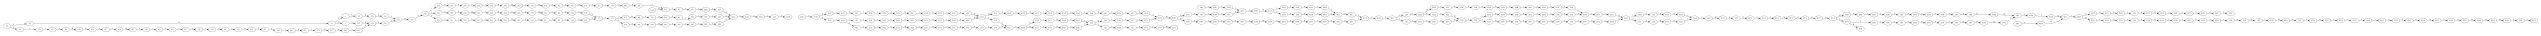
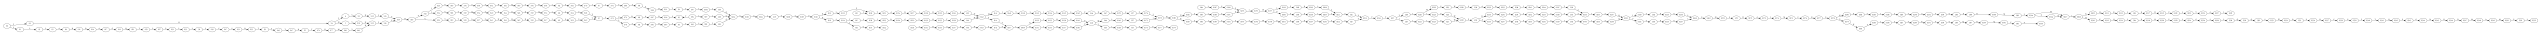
edge "S84" -> "S91": now "S84" -> "S88"
edge "S113" -> "S115": now "S113" -> "S118"
edge "S22" -> "S25": now "S20" -> "S25"
edge "S108" -> "S109": added, label "T"
edge "S93" -> "S96": reversed
edge "S301" -> "S302": now "S301" -> "S303"
edge "S279" -> "S283": now "S281" -> "S283"
edge "S305" -> "S307": now "S304" -> "S307"
node "S125": removed
